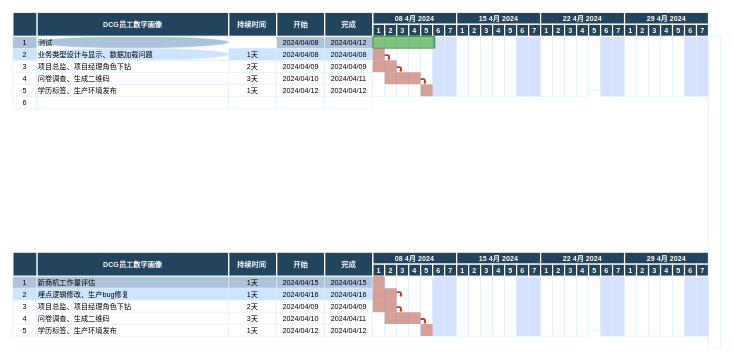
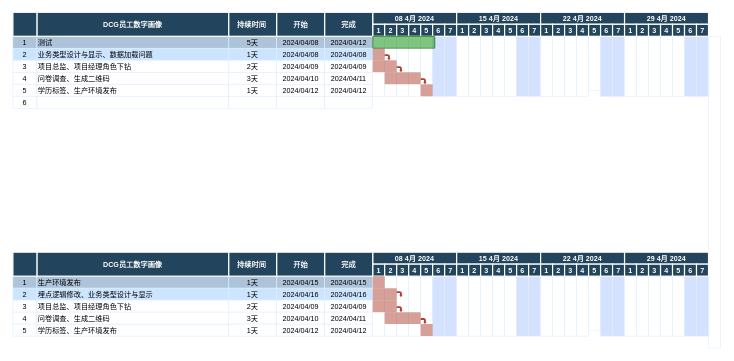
node "测试": shape ellipse -> rectangle
node "5天": added
node "业务类型设计与显示、数据加载问题": shape ellipse -> rectangle
node "新商机工作量评估": label "新商机工作量评估" -> "生产环境发布"
node "埋点逻辑修改、生产bug修复": label "埋点逻辑修改、生产bug修复" -> "埋点逻辑修改、业务类型设计与显示"
